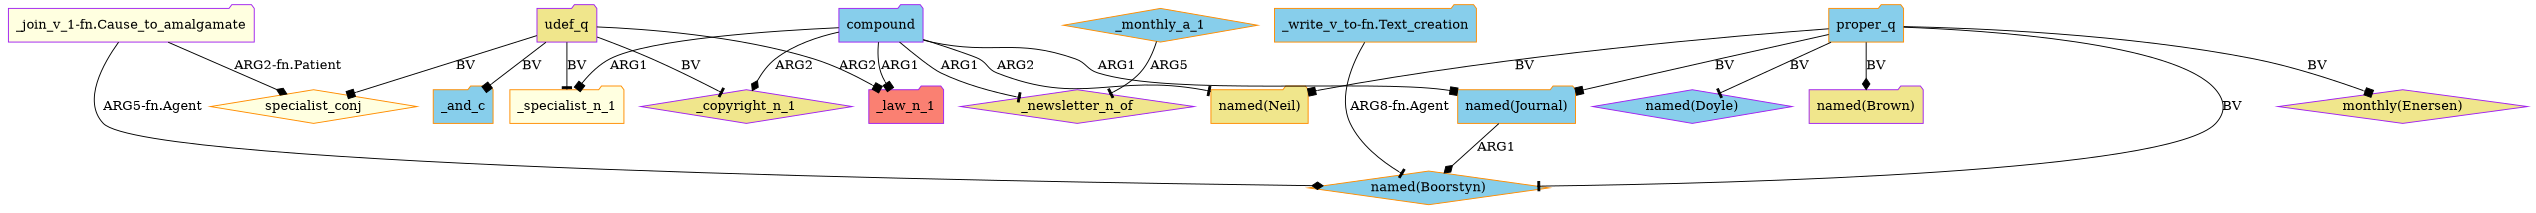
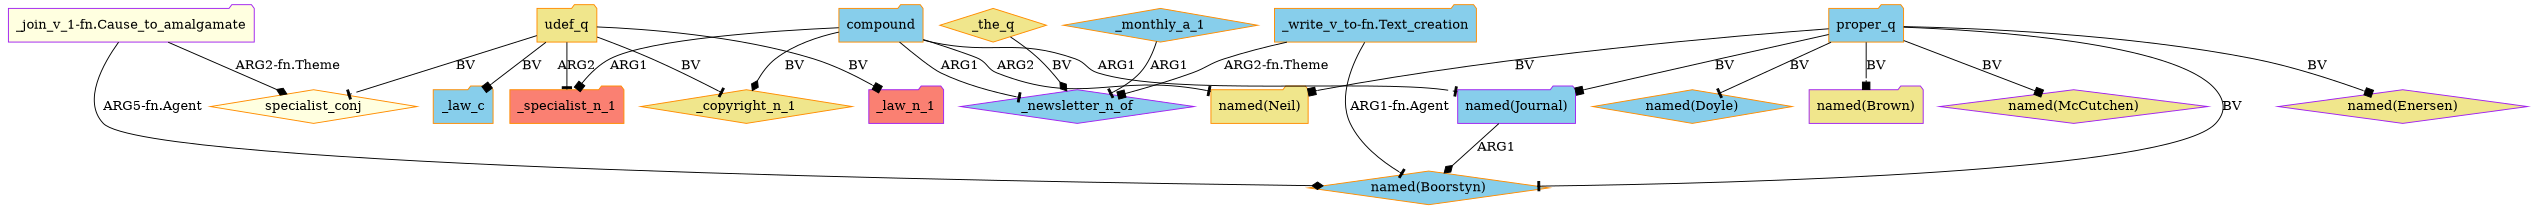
node "udef_q": color purple -> darkorange
node "compound": color purple -> darkorange
node "_the_q": added
edge "proper_q" -> "named(Brown)": arrowhead diamond -> box
edge "compound" -> "_law_n_1": removed, label "ARG1"
edge "udef_q" -> "specialist_conj": arrowhead box -> tee
edge "_join_v_1-fn.Cause_to_amalgamate" -> "specialist_conj": label "ARG2-fn.Patient" -> "ARG2-fn.Theme"
edge "udef_q" -> "_specialist_n_1": label "BV" -> "ARG2"
edge "compound" -> "_copyright_n_1": label "ARG2" -> "BV"
edge "udef_q" -> "_law_n_1": label "ARG2" -> "BV"
edge "_monthly_a_1" -> "_newsletter_n_of": label "ARG5" -> "ARG1"
edge "_write_v_to-fn.Text_creation" -> "_newsletter_n_of": added, label "ARG2-fn.Theme"
edge "compound" -> "named(Journal)": arrowhead box -> tee
node "_and_c": label "_and_c" -> "_law_c"
node "_specialist_n_1": fillcolor lightyellow -> salmon
node "_copyright_n_1": color purple -> darkorange
node "_newsletter_n_of": fillcolor khaki -> skyblue
edge "_write_v_to-fn.Text_creation" -> "named(Boorstyn)": label "ARG8-fn.Agent" -> "ARG1-fn.Agent"
node "named(Journal)": color darkorange -> purple
node "named(Doyle)": color purple -> darkorange
node "named(McCutchen)": added
node "monthly(Enersen)": label "monthly(Enersen)" -> "named(Enersen)"
